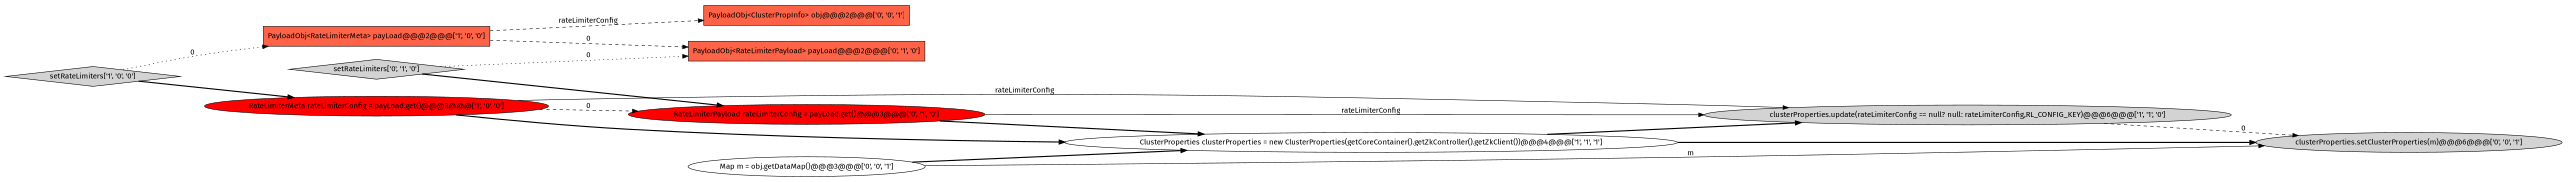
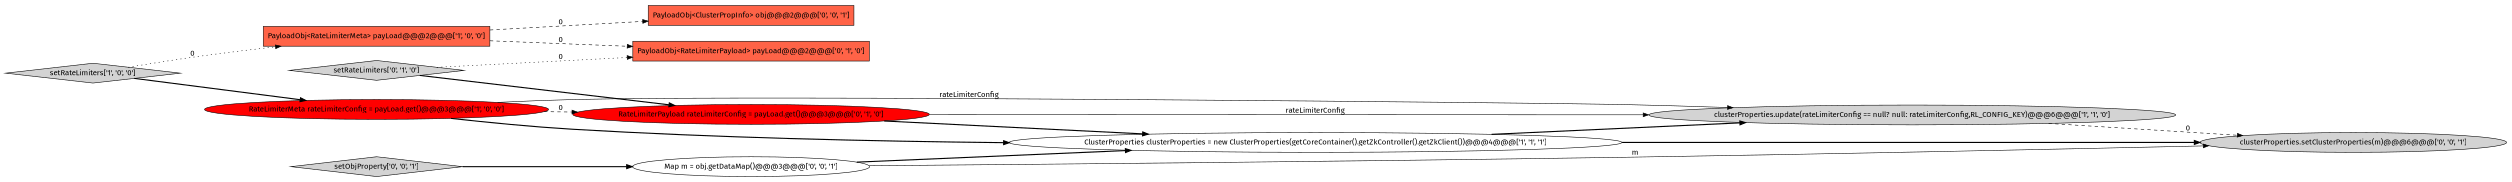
edge "PayloadObj<RateLimiterMeta> payLoad@@@2@@@['1', '0', '0']" -> "PayloadObj<ClusterPropInfo> obj@@@2@@@['0', '0', '1']": label "rateLimiterConfig" -> "0"
node "setObjProperty['0', '0', '1']": added
